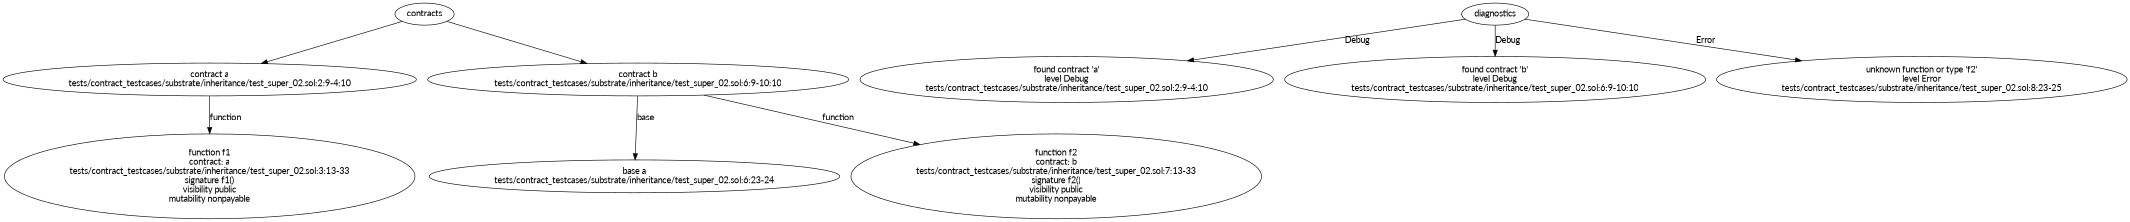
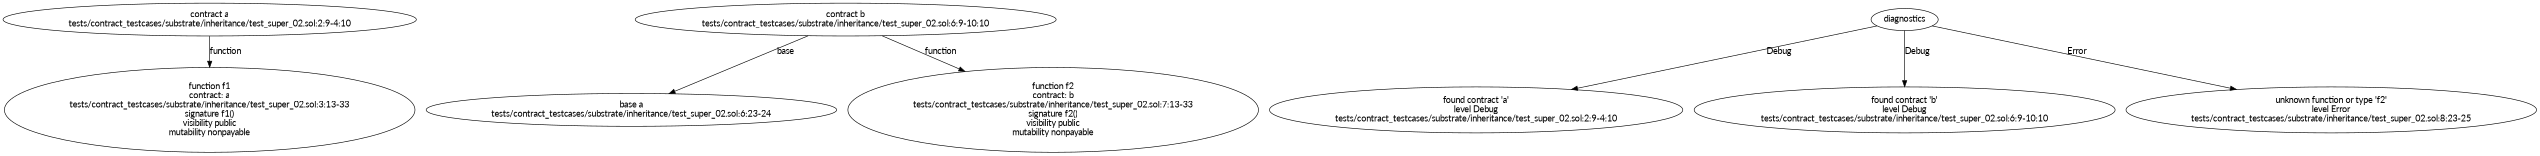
node "contracts": removed
